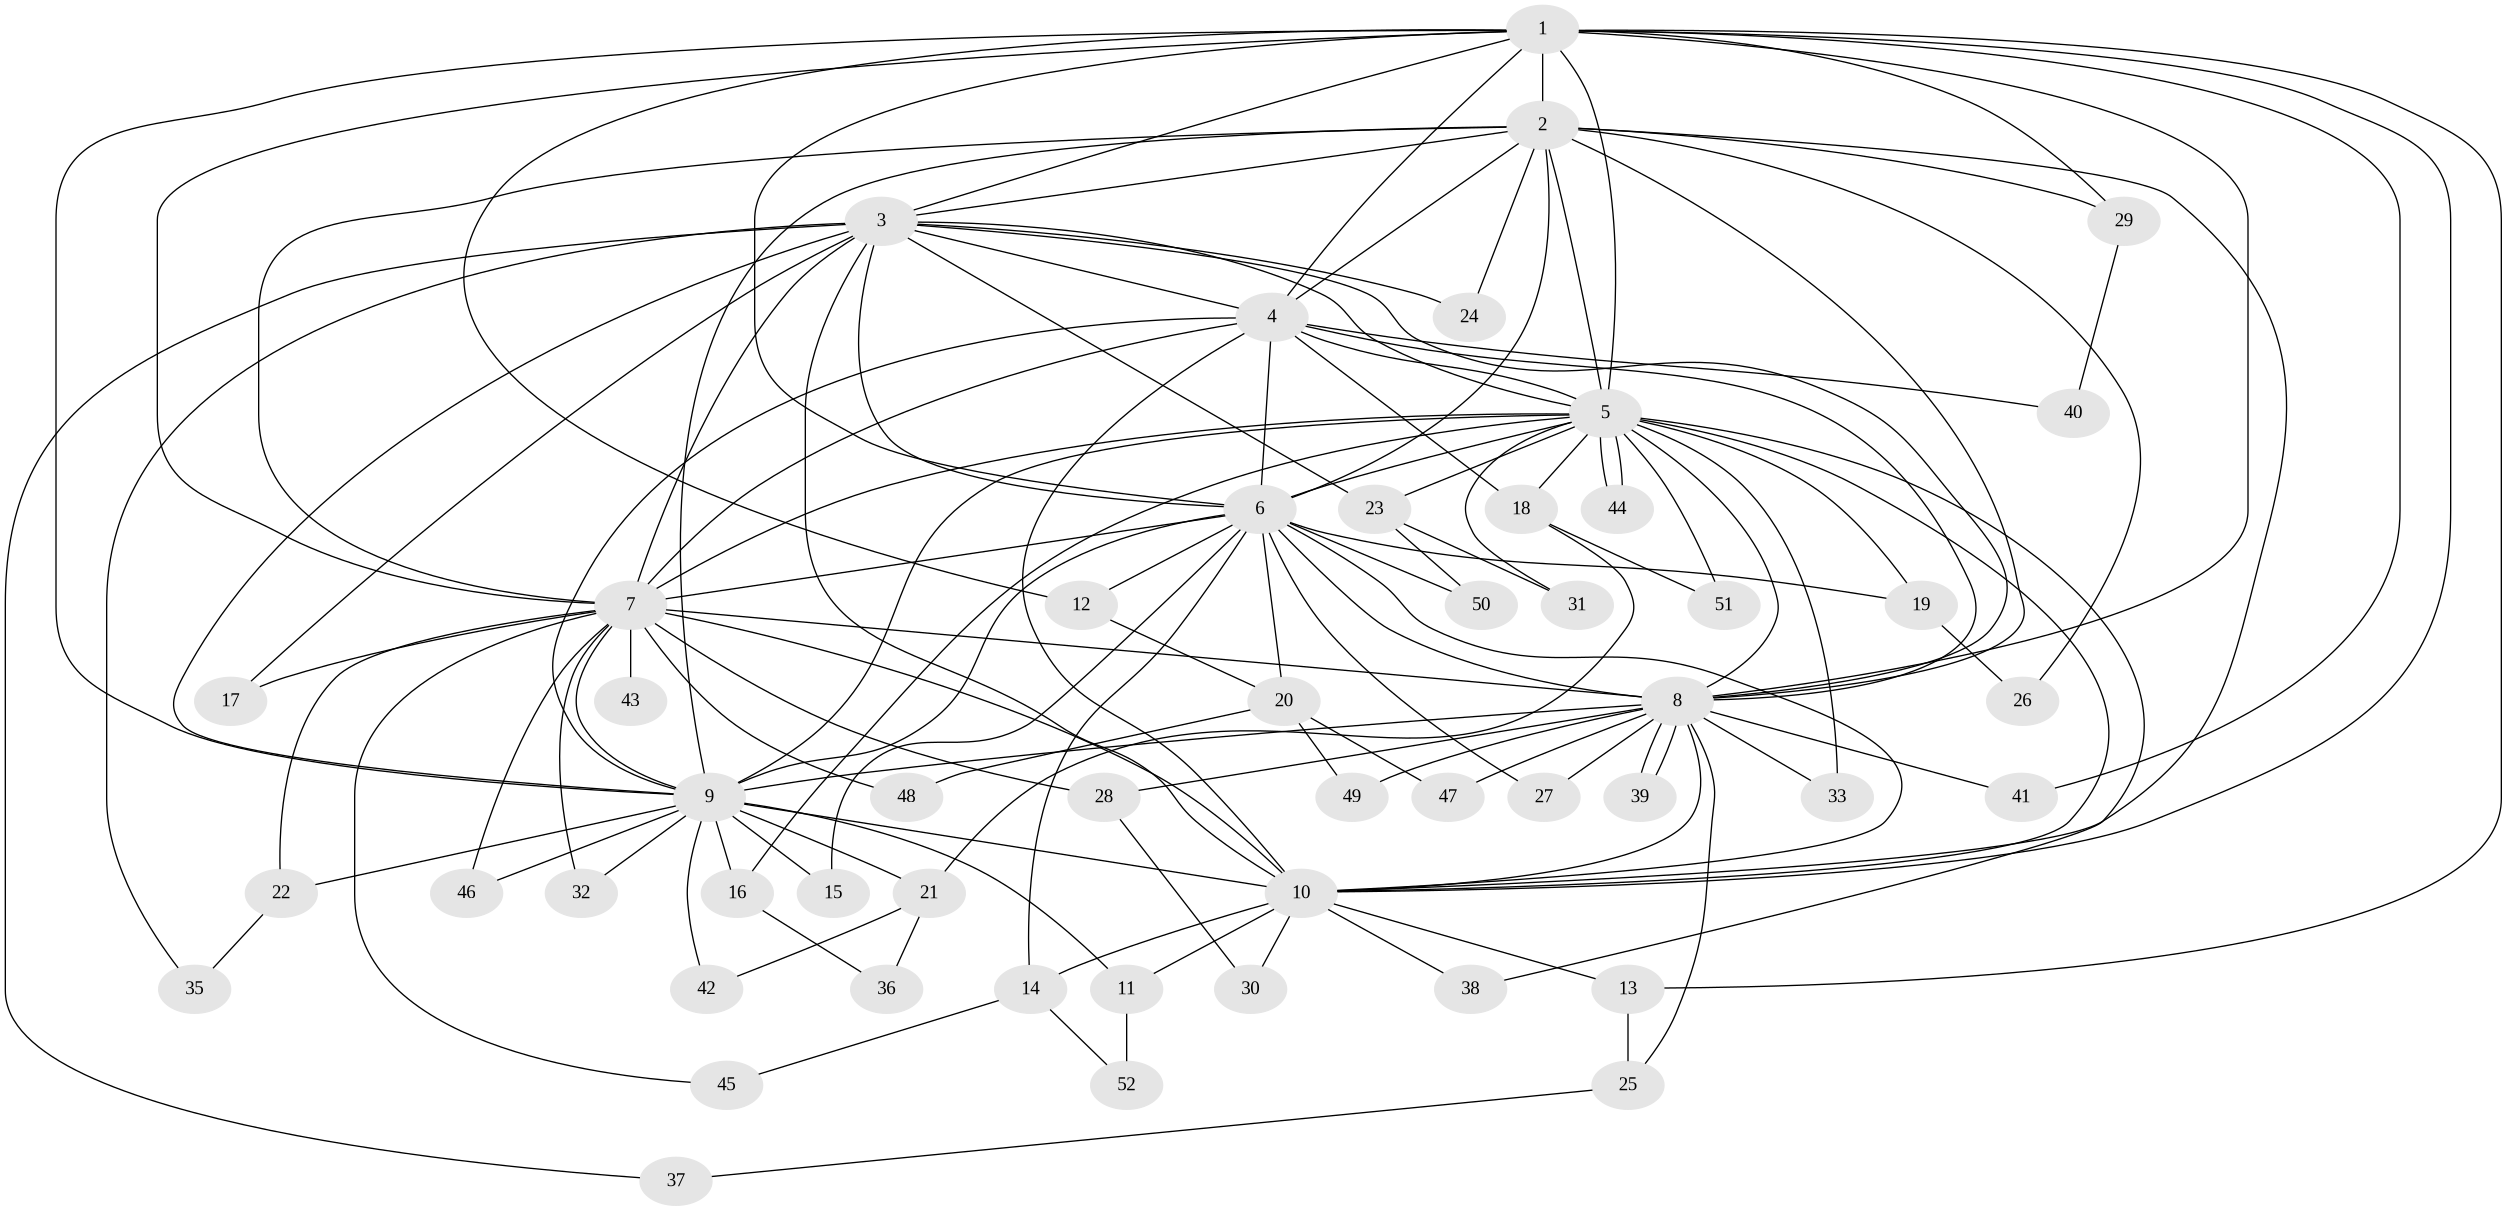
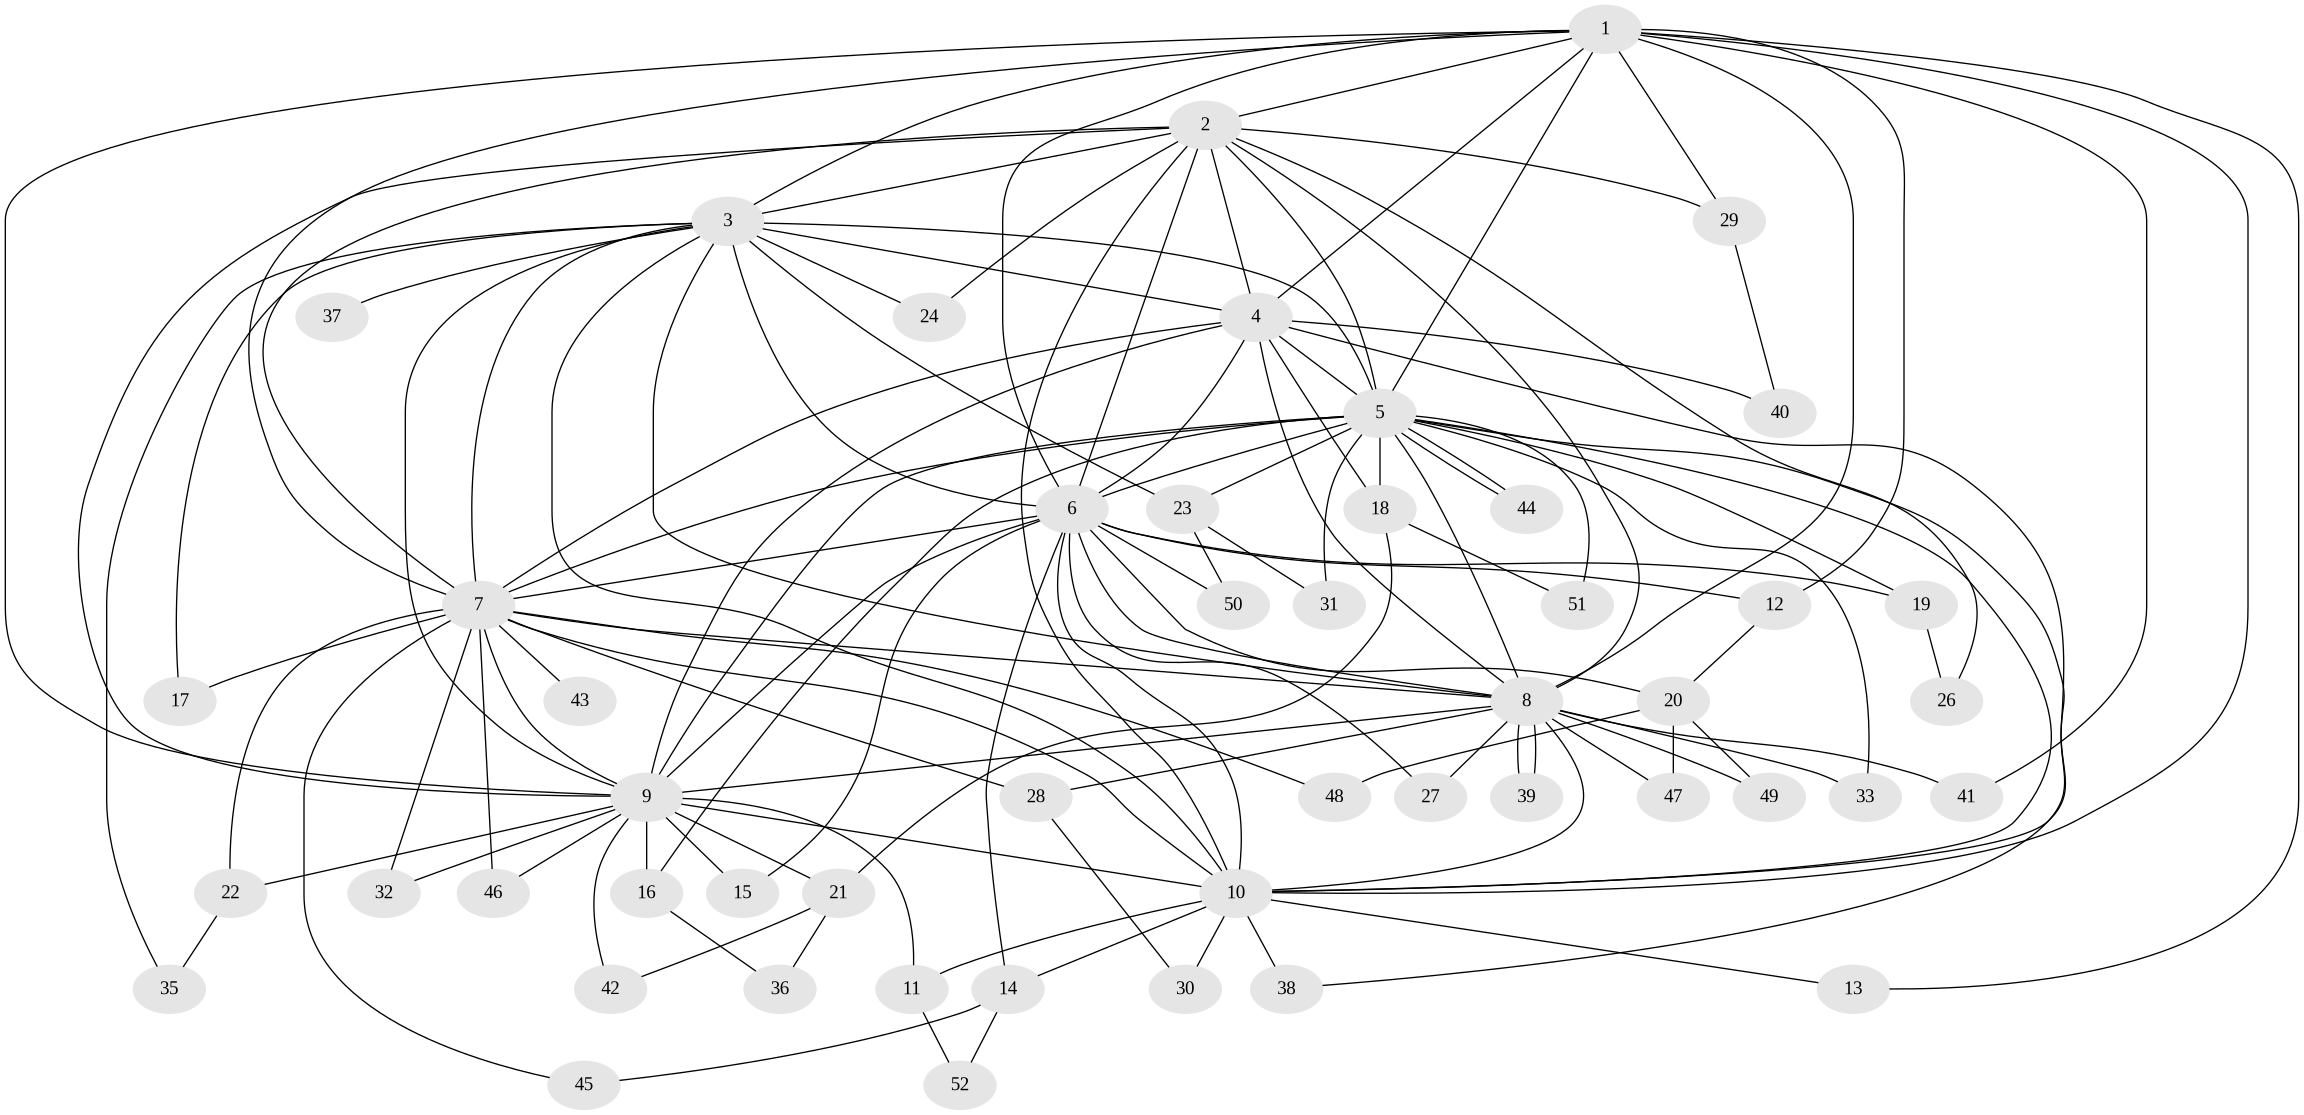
node "25": removed
